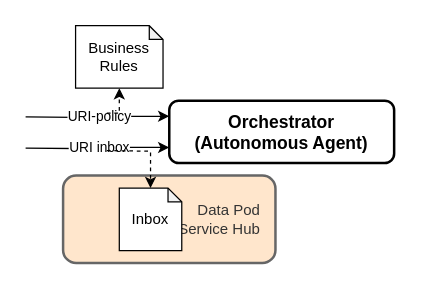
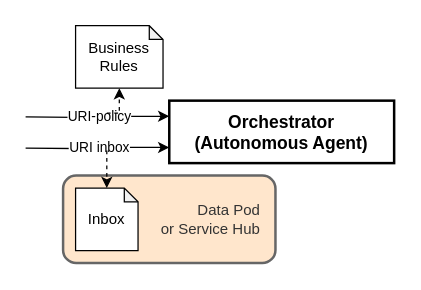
node "Orchestrator (Autonomous Agent)": shape rounded rectangle -> rectangle
node "Inbox": moved (151, 219) -> (107, 219)
